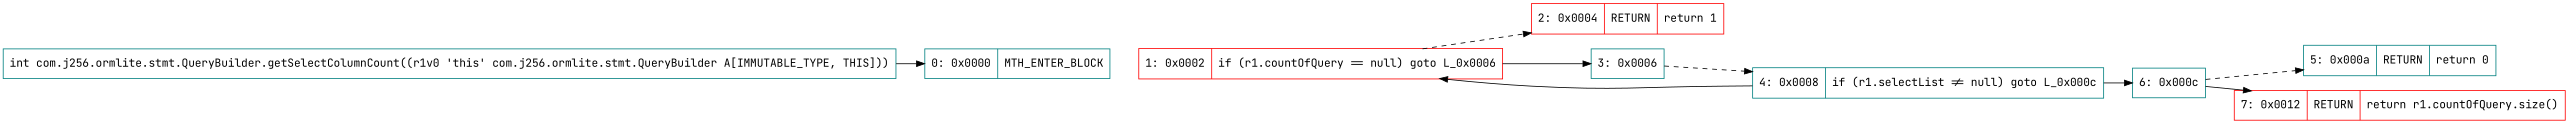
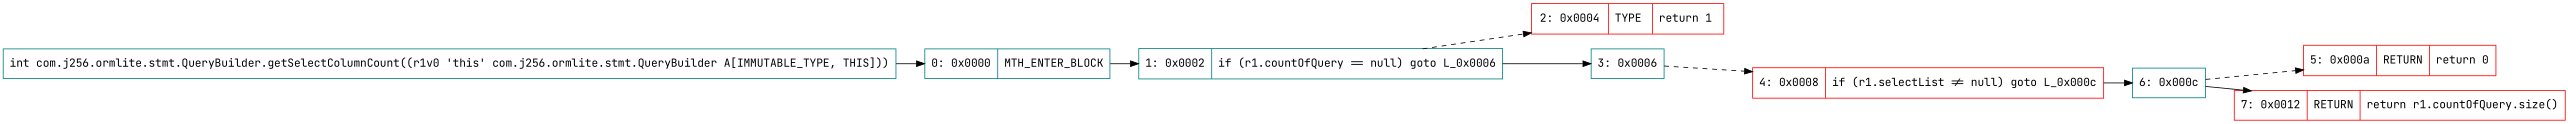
node "2: 0x0004": text "RETURN" -> "TYPE"
node "5: 0x000a": color teal -> red
node "1: 0x0002": color red -> teal
node "4: 0x0008": color teal -> red
edge "4: 0x0008" -> "1: 0x0002": now "0: 0x0000" -> "1: 0x0002"
